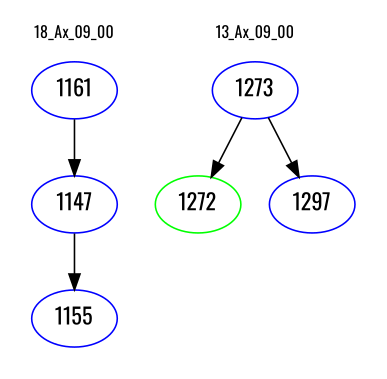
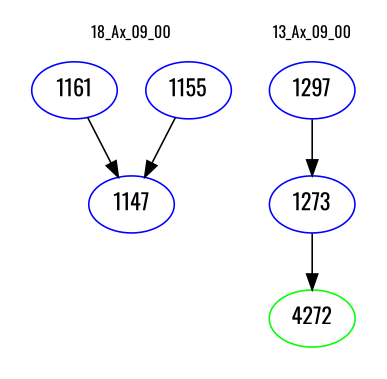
edge "1273" -> "1297": reversed
node "1272": label "1272" -> "4272"
edge "1147" -> "1155": reversed
